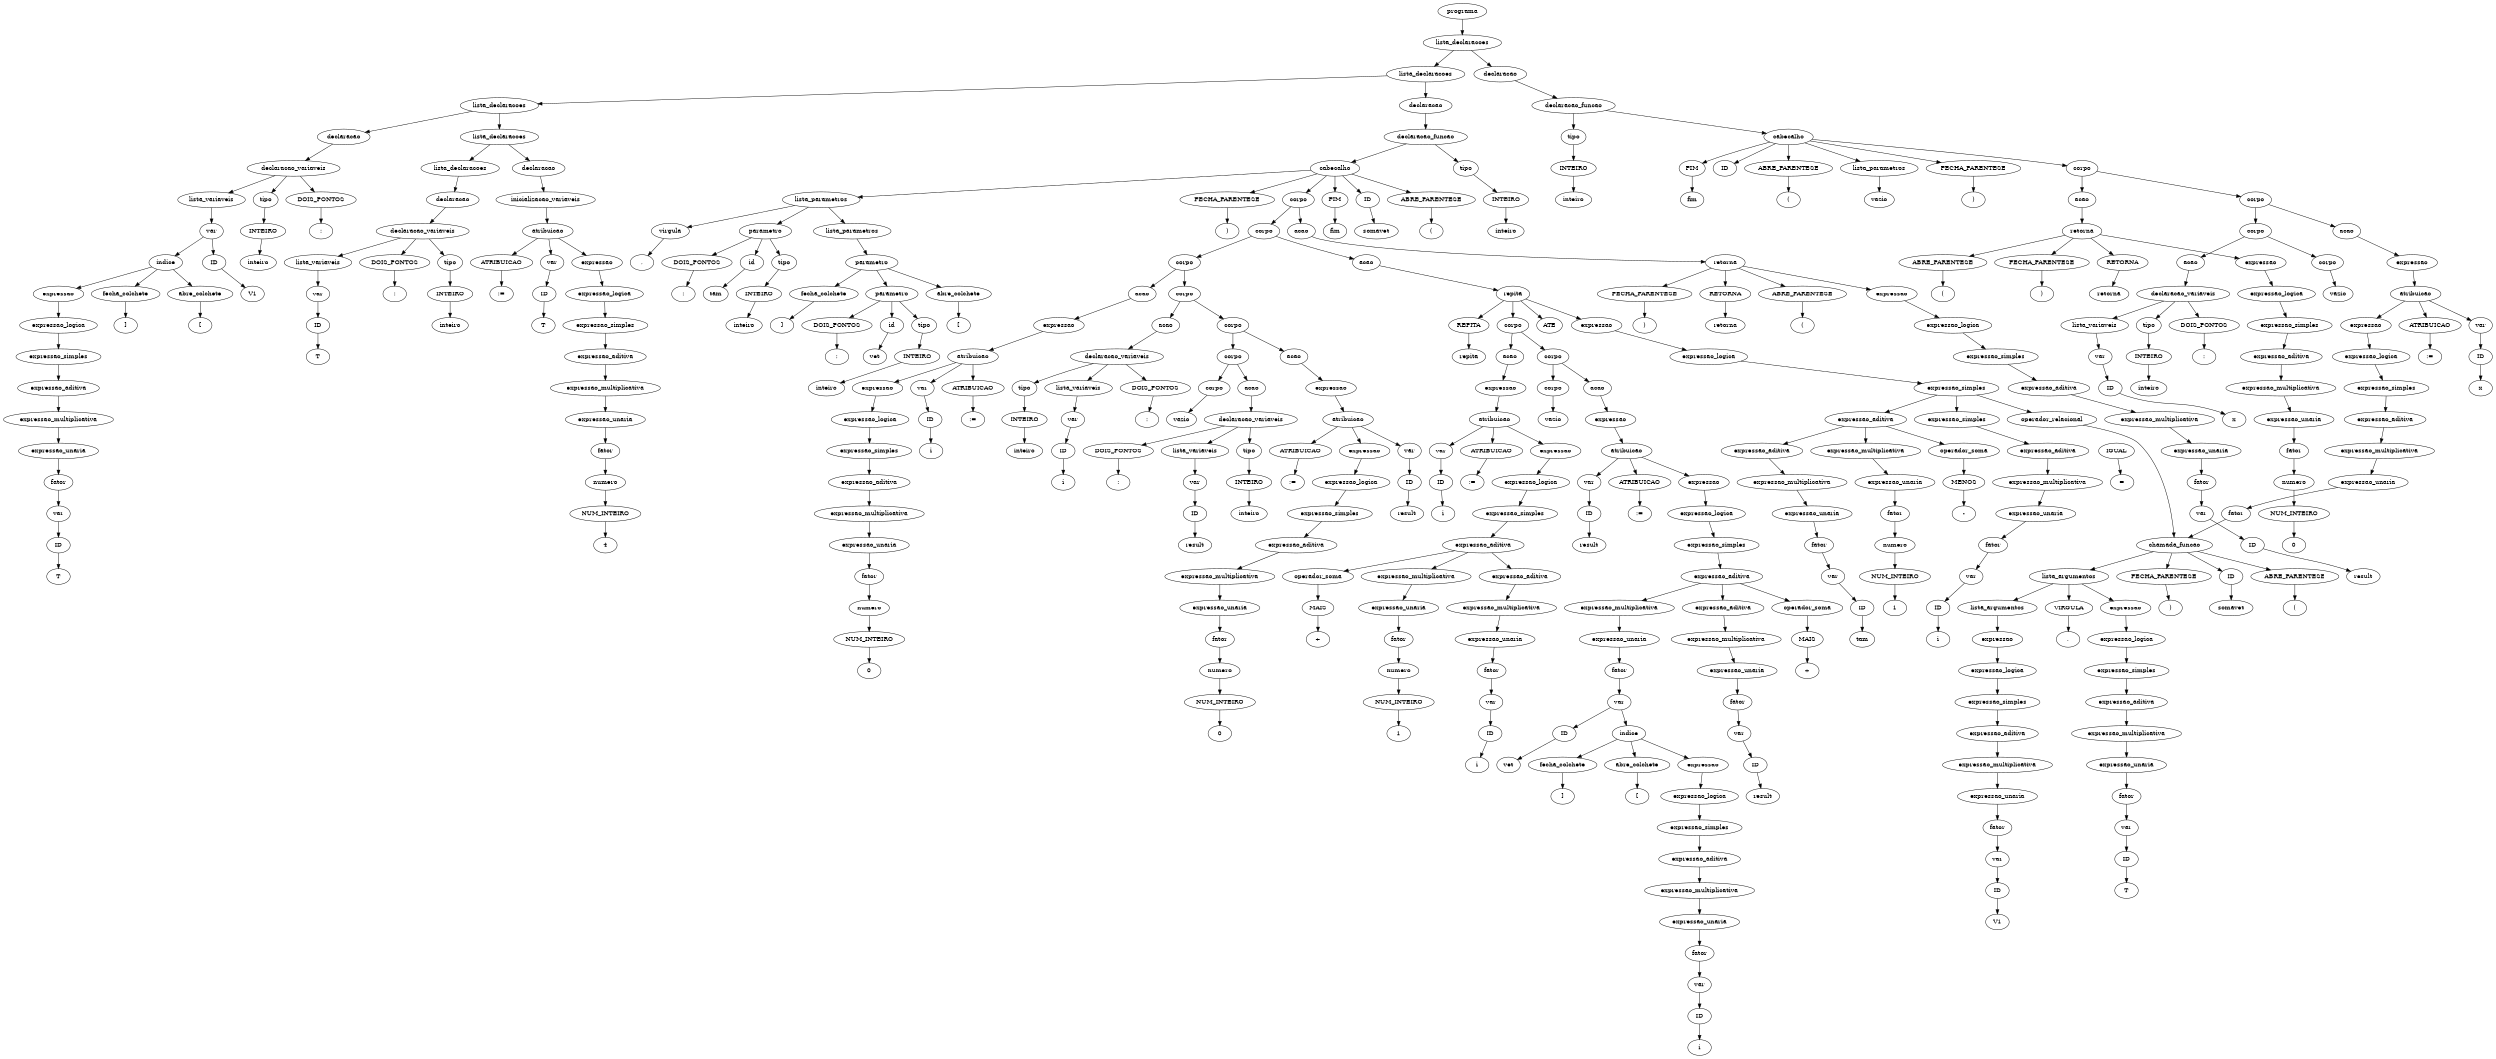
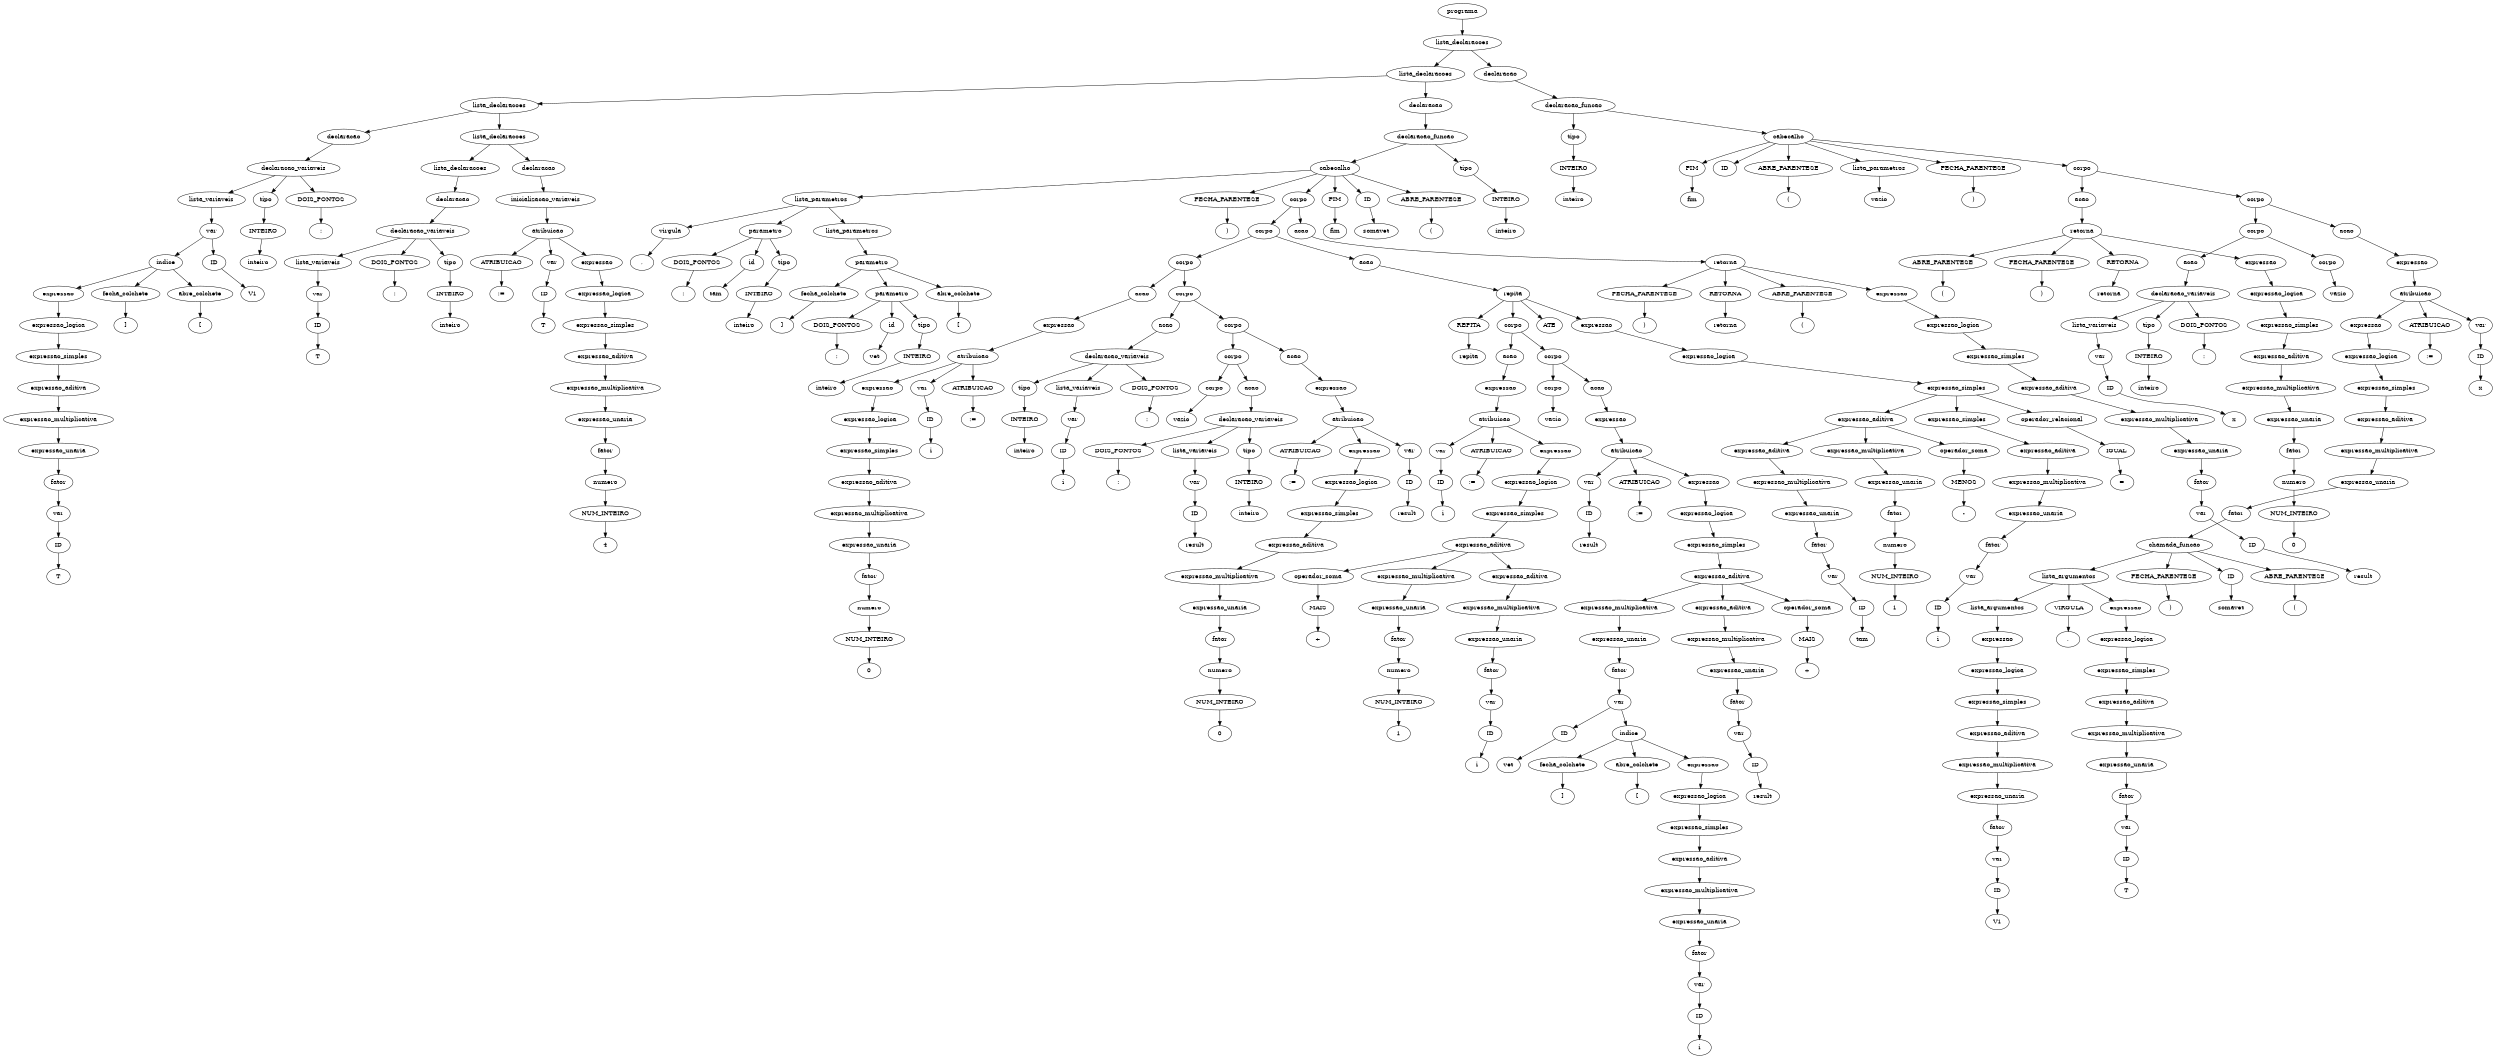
edge "operador_relacional" -> "chamada_funcao": now "operador_relacional" -> "IGUAL"
